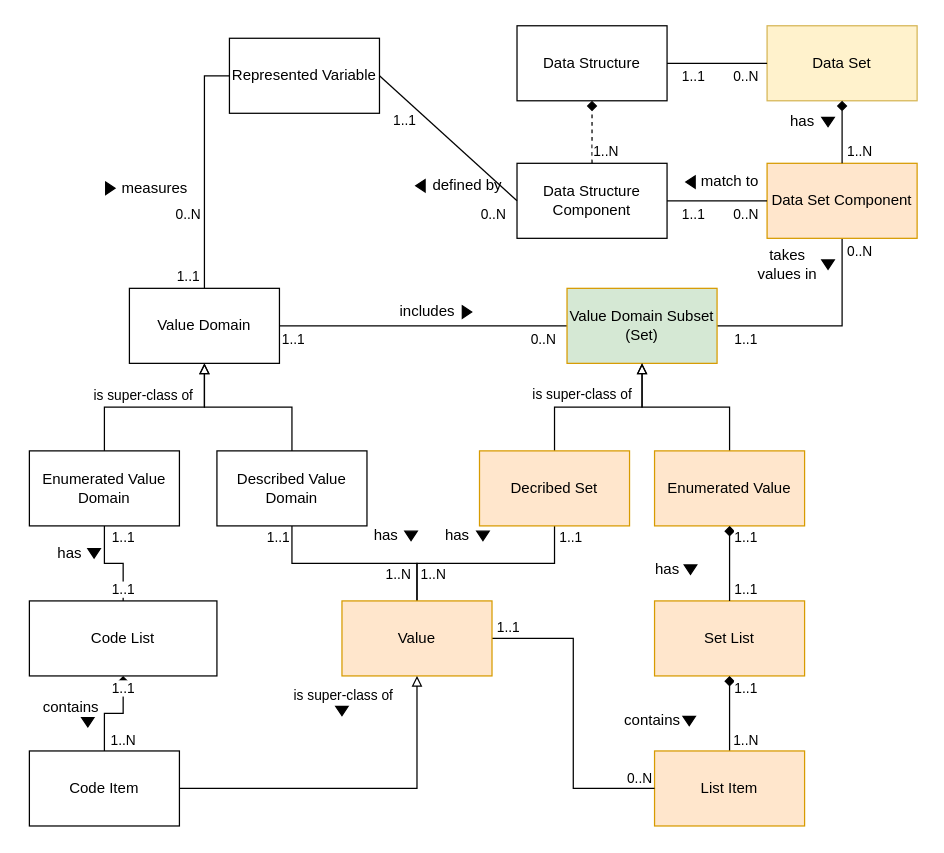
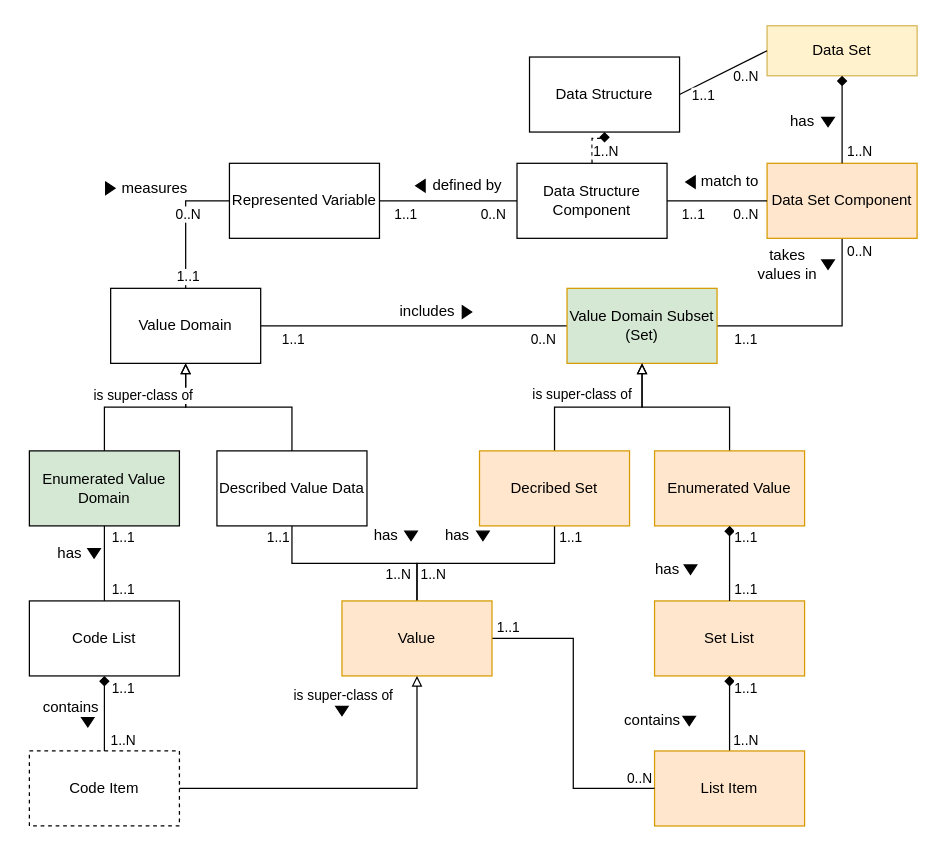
node "Data Structure": moved (592, 63) -> (604, 94)
node "Data Set": size 150x75 -> 150x50
node "Represented Variable": moved (304, 76) -> (304, 201)
node "Value Domain": moved (204, 326) -> (186, 326)
node "Enumerated Value Domain": fillcolor #ffffff -> #d5e8d4
node "Described Value Domain": label "Described Value Domain" -> "Described Value Data"
node "Code List": size 188x75 -> 150x75
node "Code Item": style solid -> dashed
